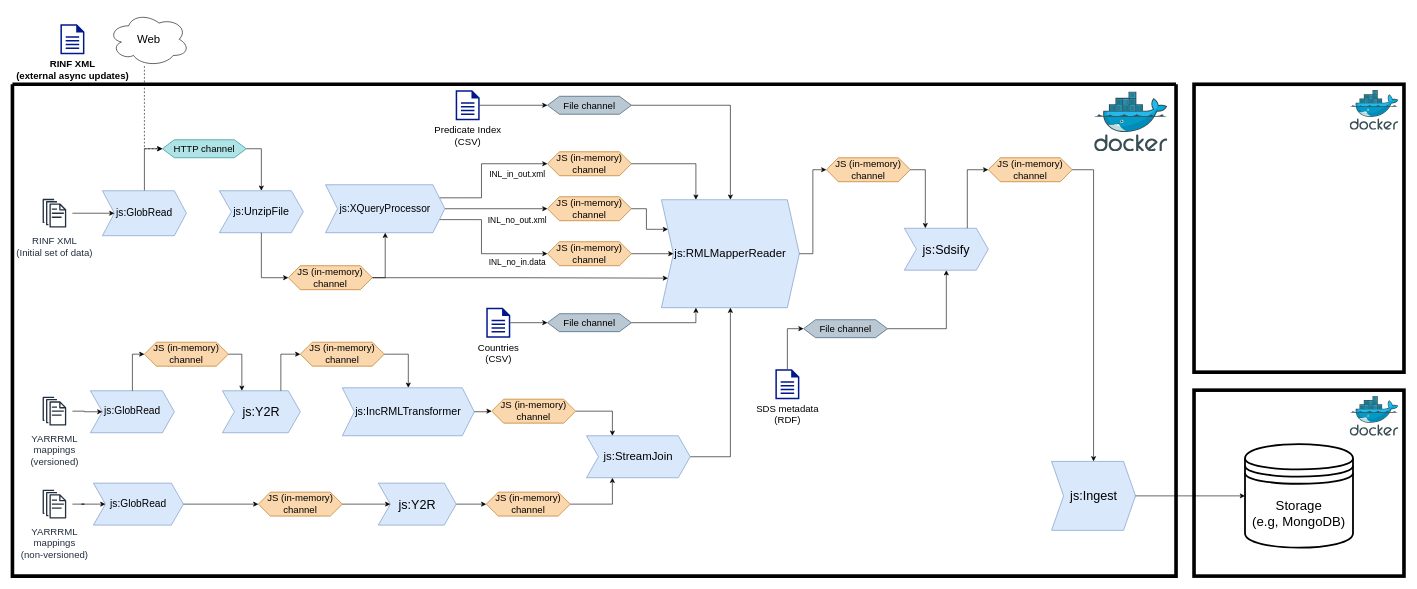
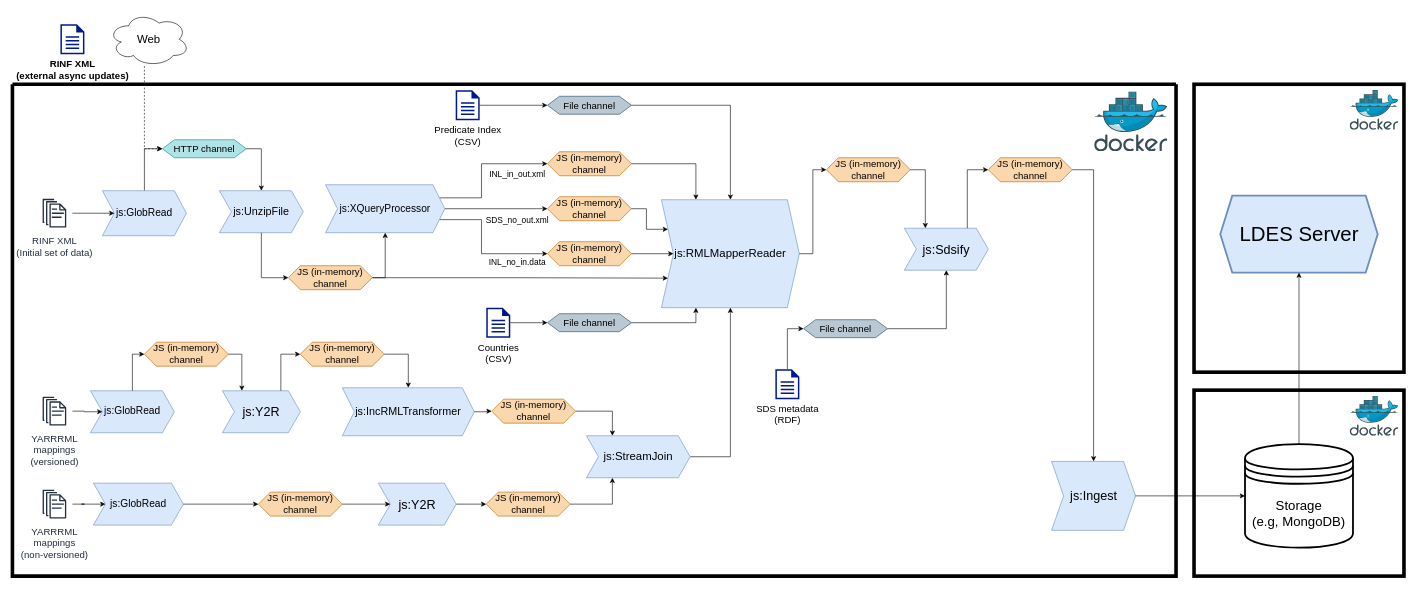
node "INL_no_out.xml": label "INL_no_out.xml" -> "SDS_no_out.xml"
node "LDES Server": added
edge "Storage (e.g, MongoDB)" -> "LDES Server": added
